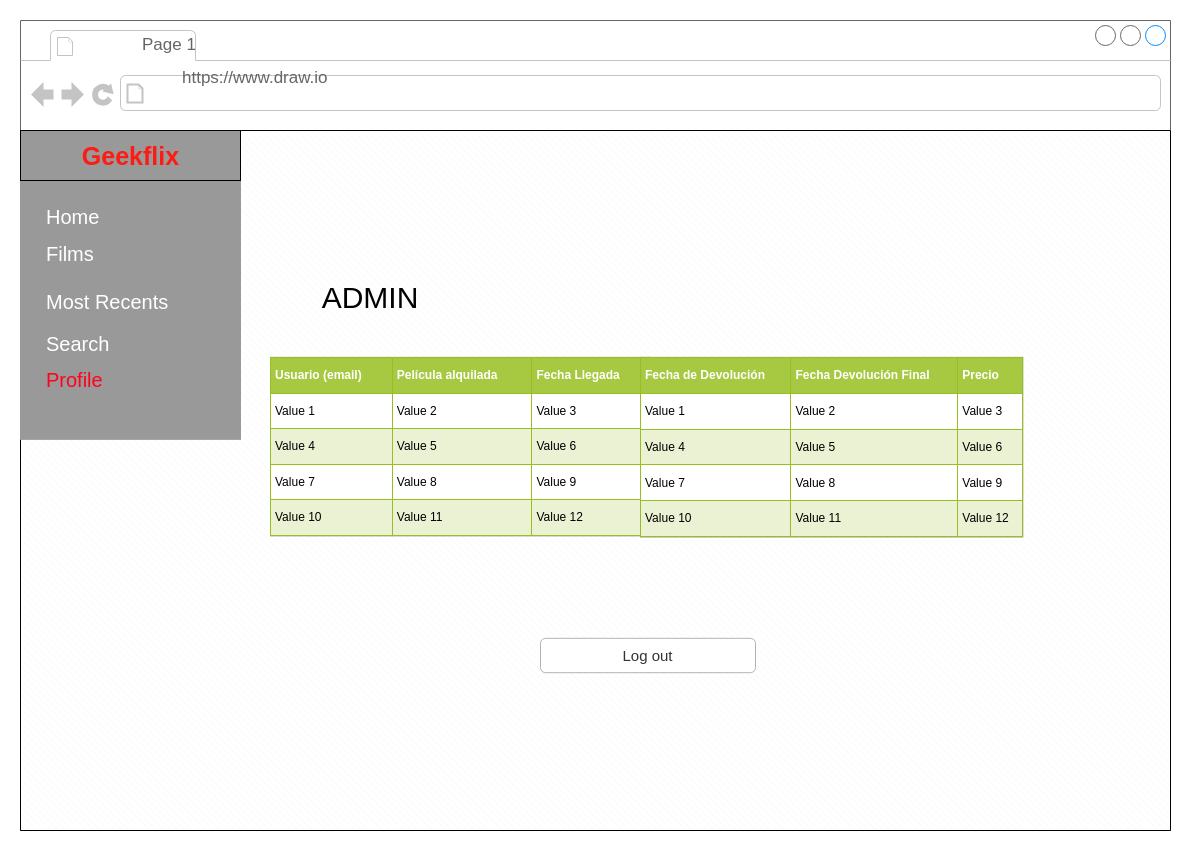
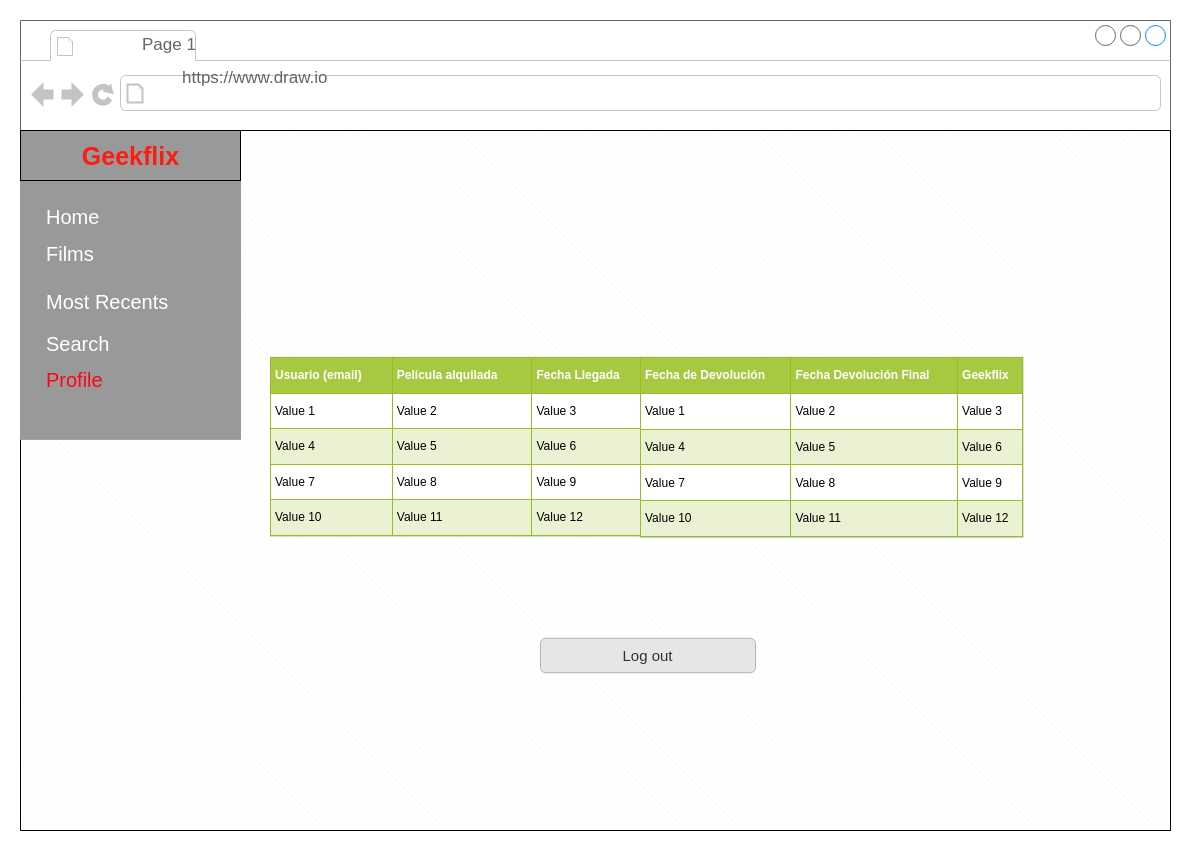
node "ADMIN": removed
node "Fecha de DevoluciónFecha Devolución FinalPrecio Value 1 Value 2 Value 3 Value 4 Value 5 Value 6 Value 7 Value 8 Value 9 Value 10 Value 11 Value 12": label "Fecha de DevoluciónFecha Devolución FinalPrecio Value 1 Value 2 Value 3 Value 4 Value 5 Value 6 Value 7 Value 8 Value 9 Value 10 Value 11 Value 12" -> "Fecha de DevoluciónFecha Devolución FinalGeekflix Value 1 Value 2 Value 3 Value 4 Value 5 Value 6 Value 7 Value 8 Value 9 Value 10 Value 11 Value 12"
node "Log out": fillcolor #ffffff -> #e6e6e6
